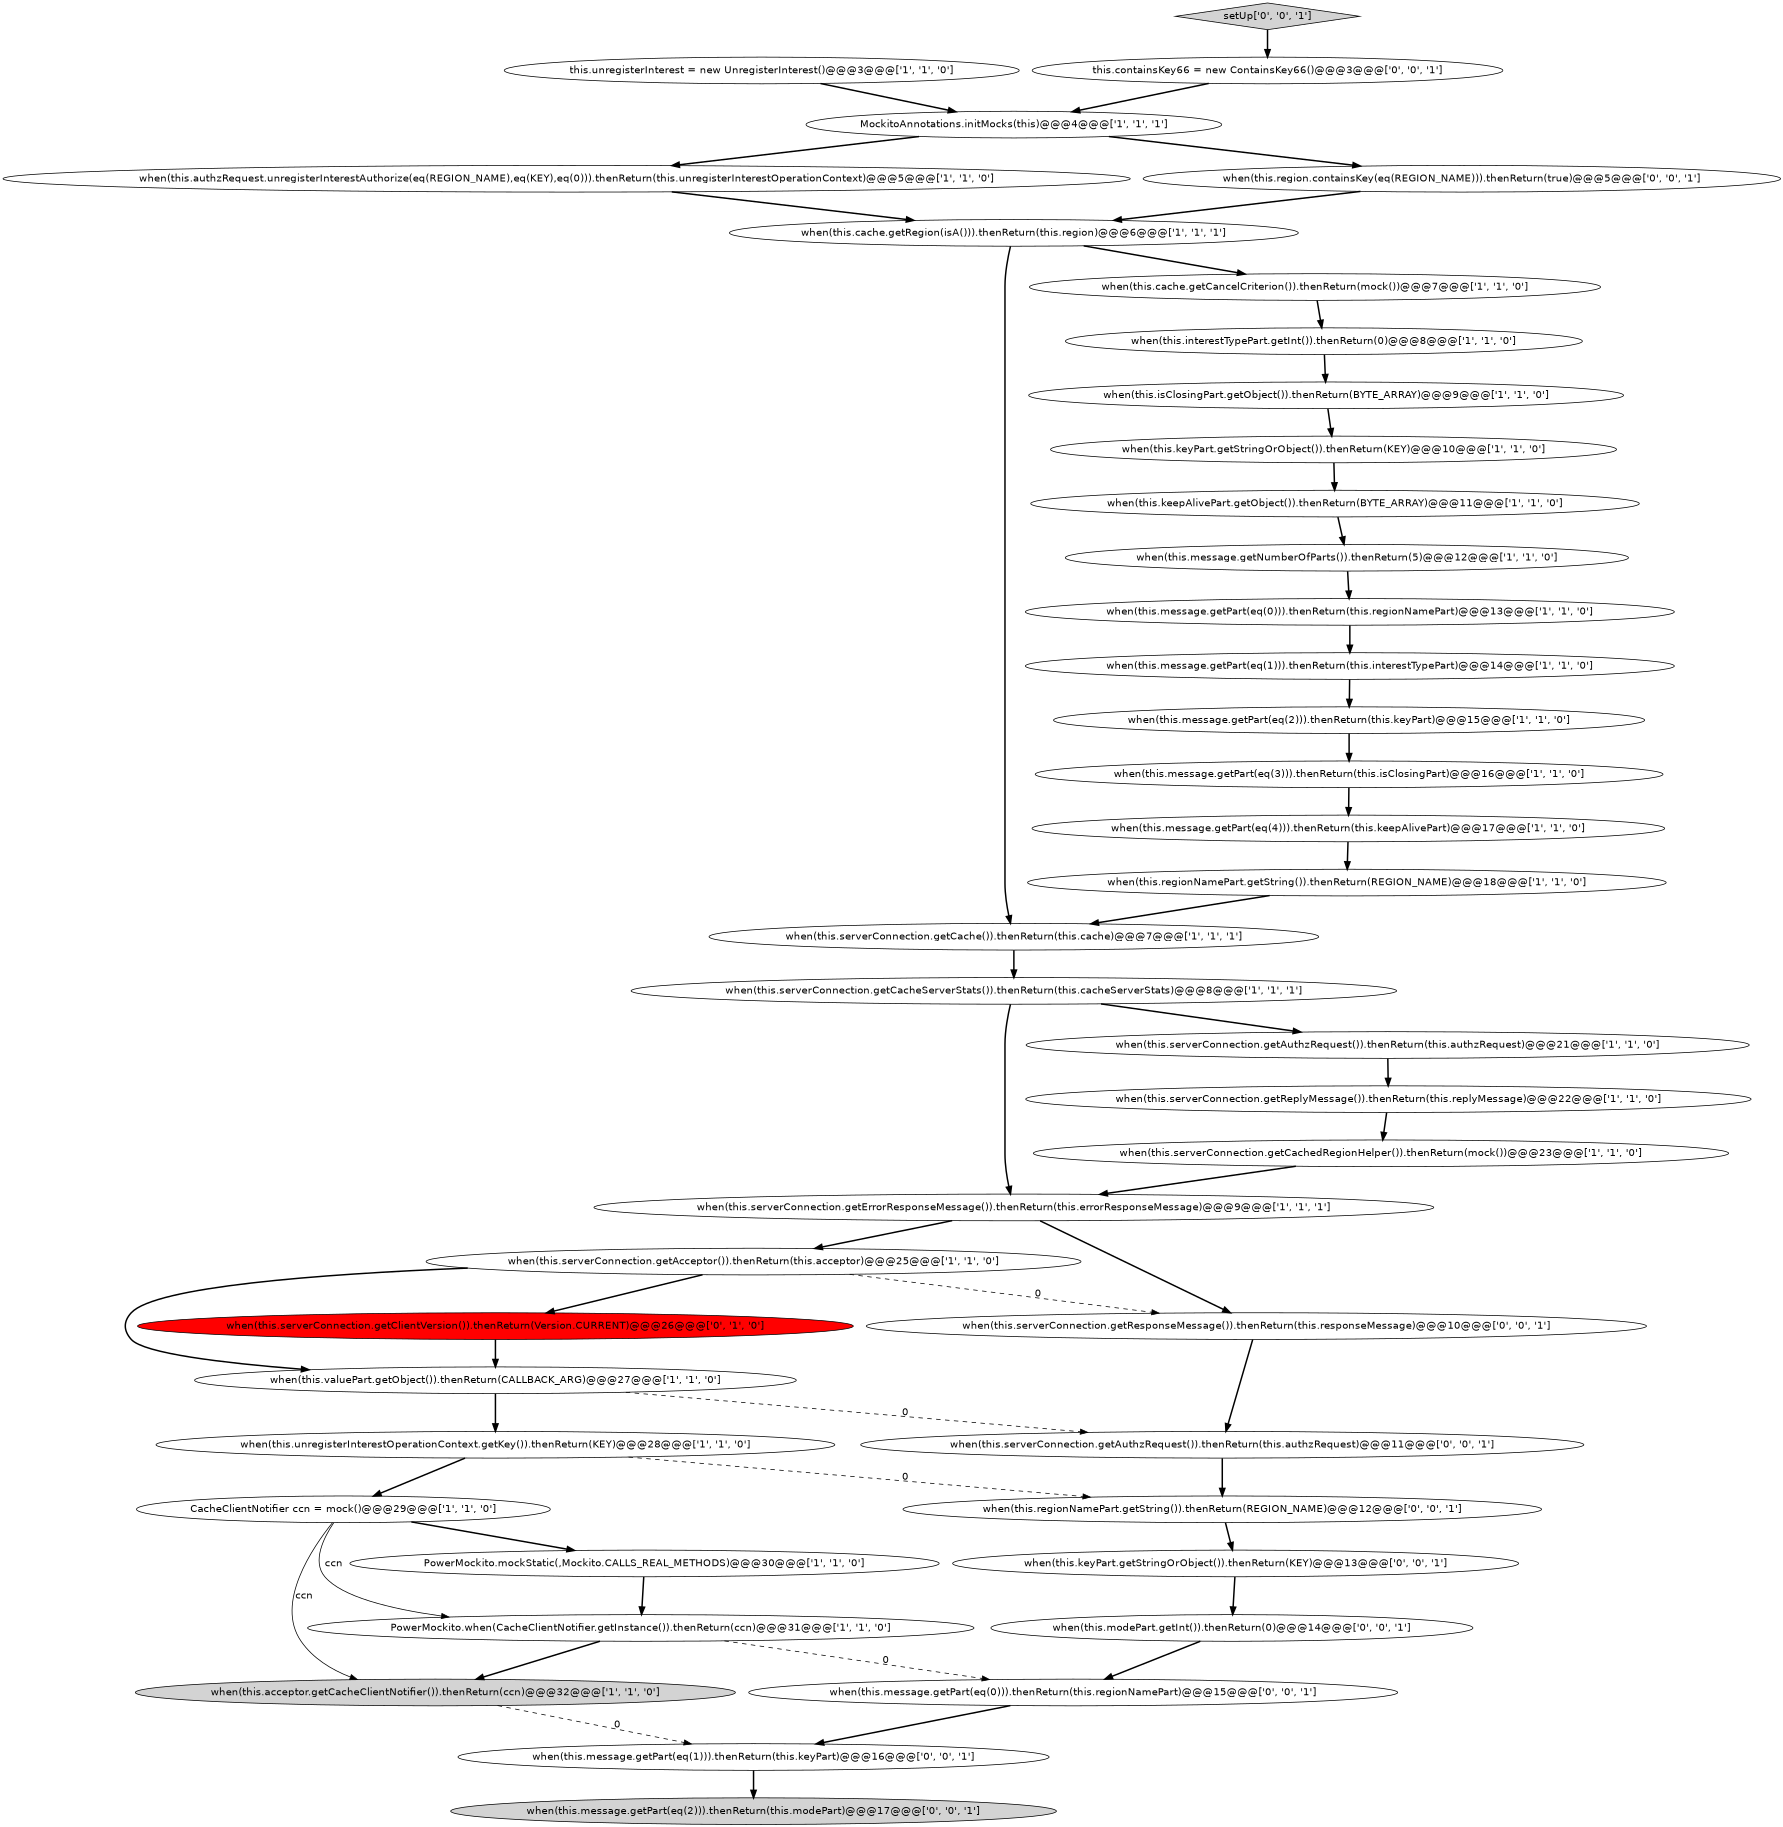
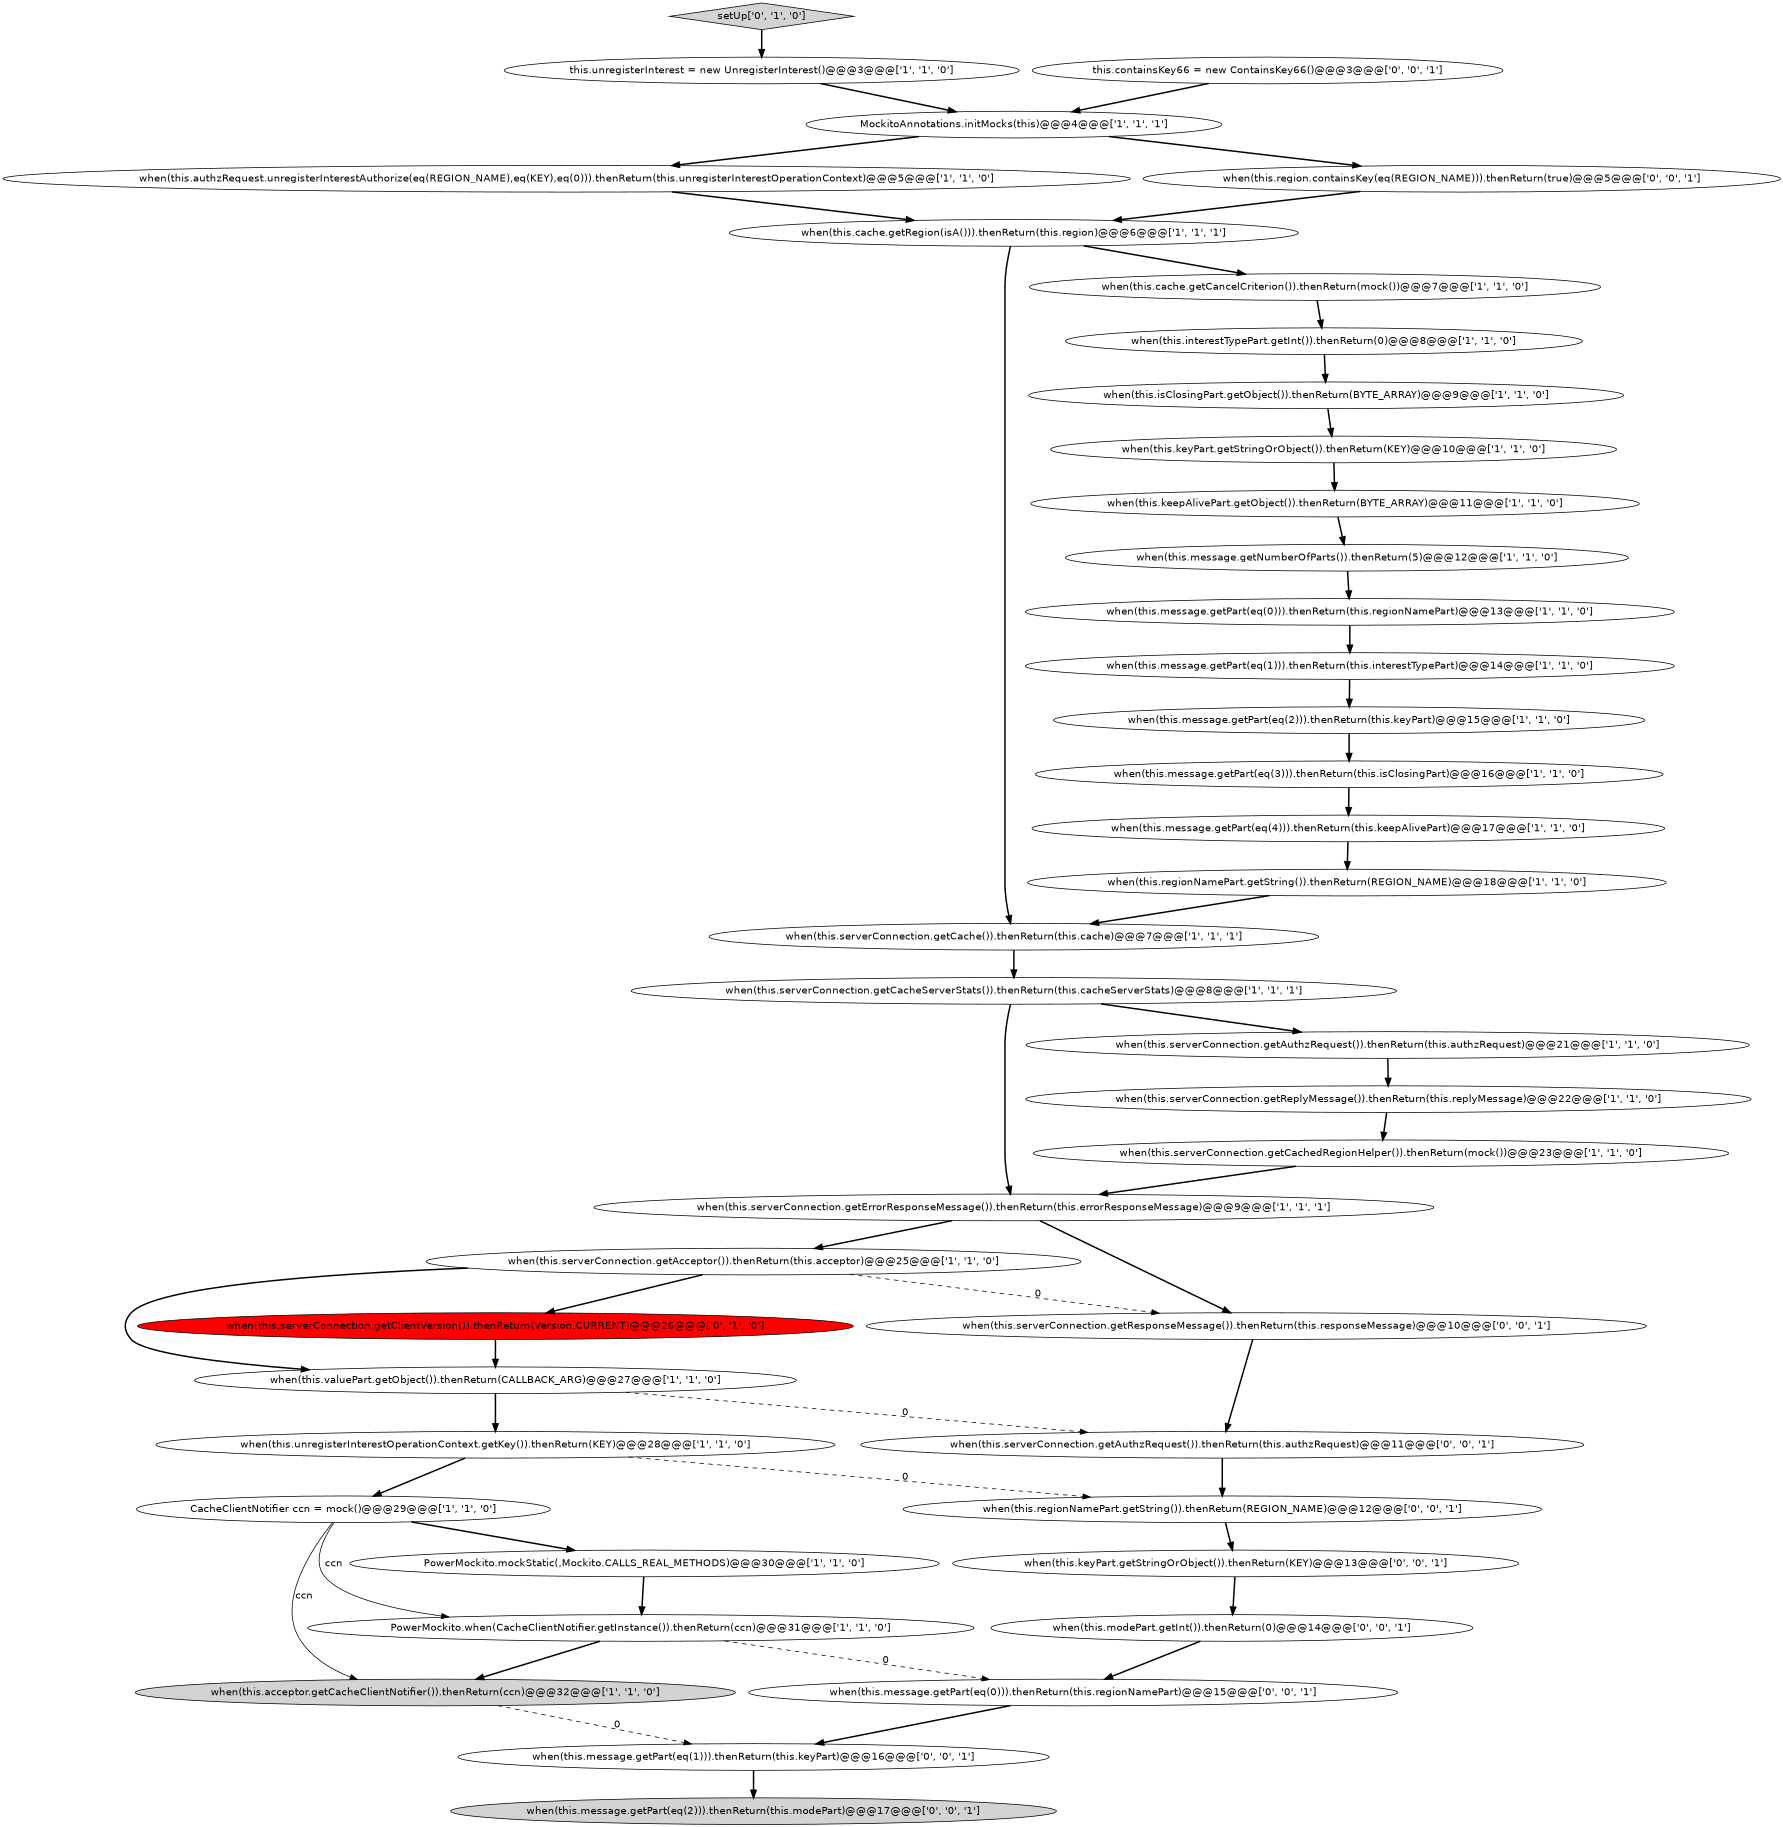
node "setUp['0', '1', '0']": added
node "setUp['0', '0', '1']": removed
